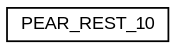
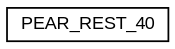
node "PEAR_REST_10": label "PEAR_REST_10" -> "PEAR_REST_40"
